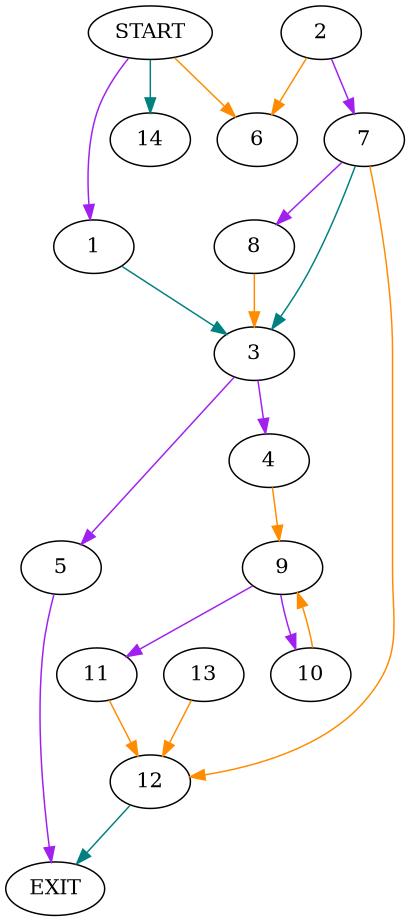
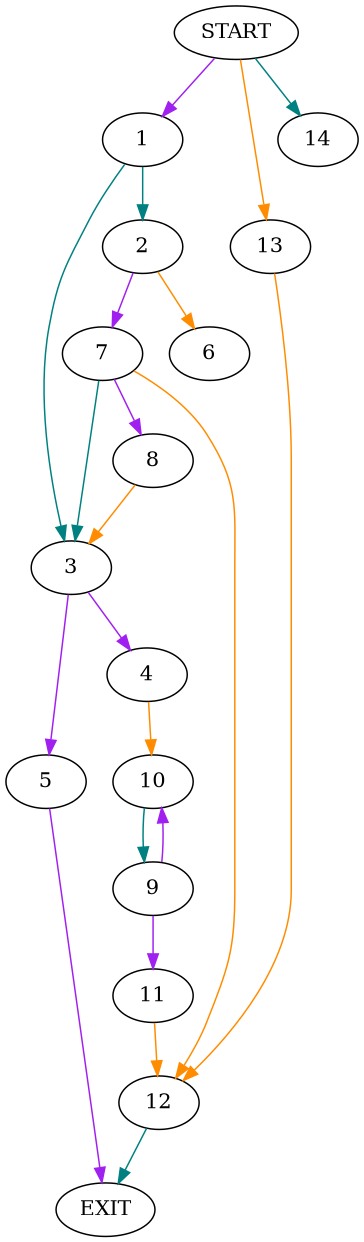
edge "START" -> "6": now "START" -> "13"
edge "1" -> "2": added
edge "4" -> "9": now "4" -> "10"
edge "10" -> "9": color darkorange -> teal
